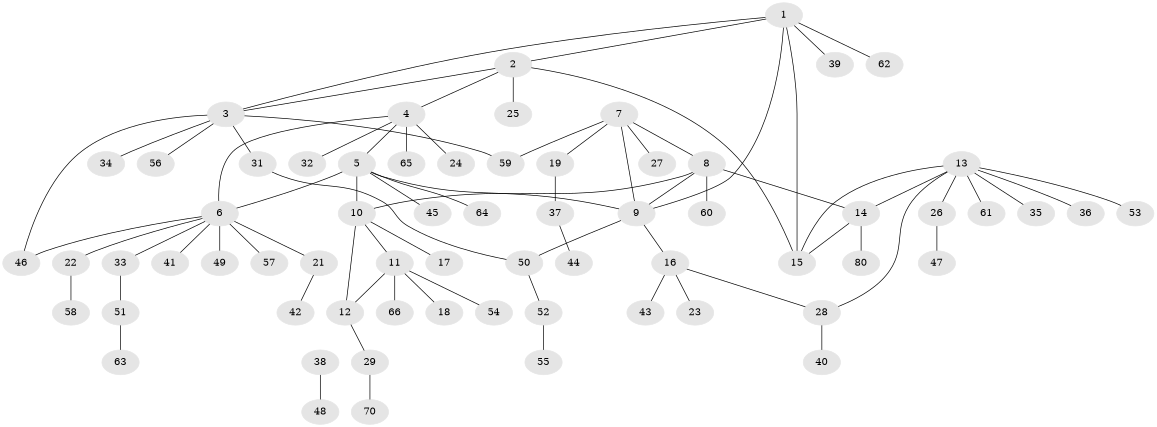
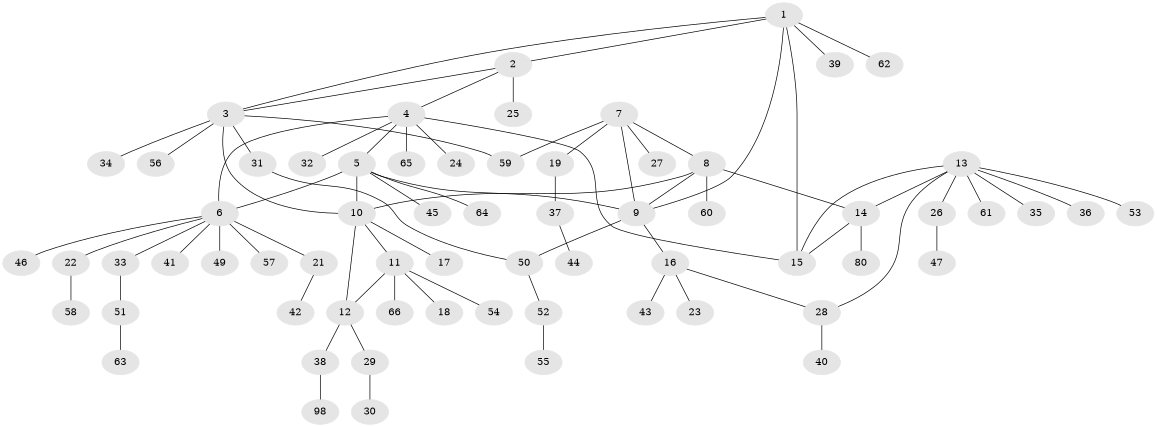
edge "2" -- "15": now "4" -- "15"
edge "3" -- "46": now "3" -- "10"
edge "12" -- "38": added
node "48": label "48" -> "98"
node "70": label "70" -> "30"
